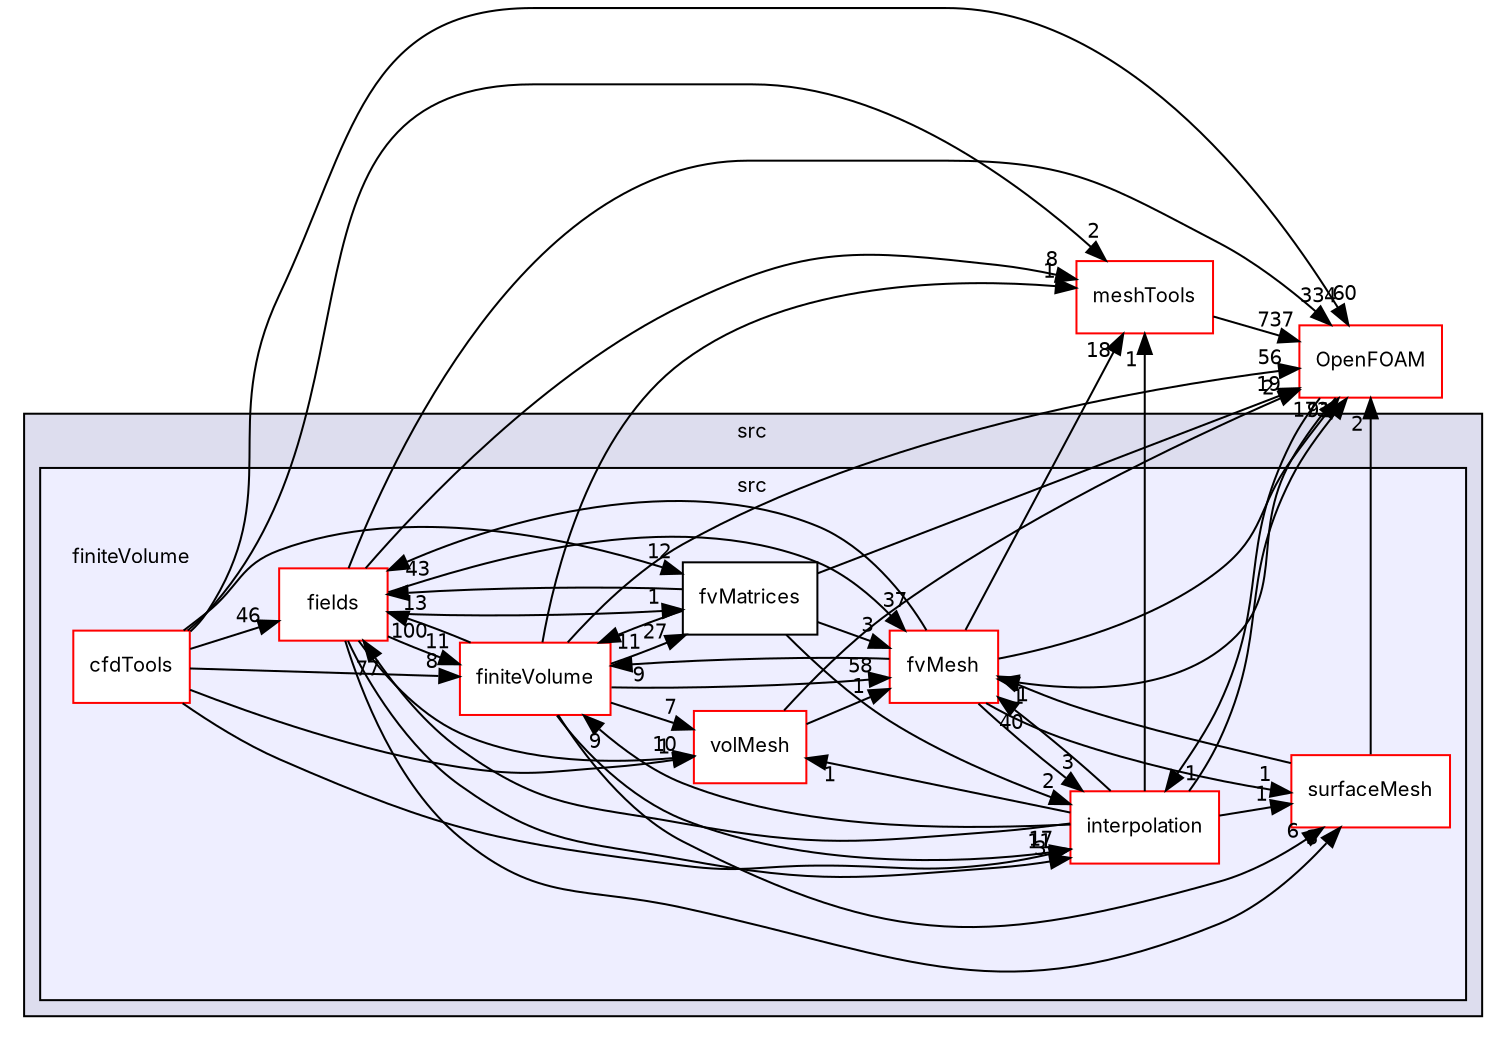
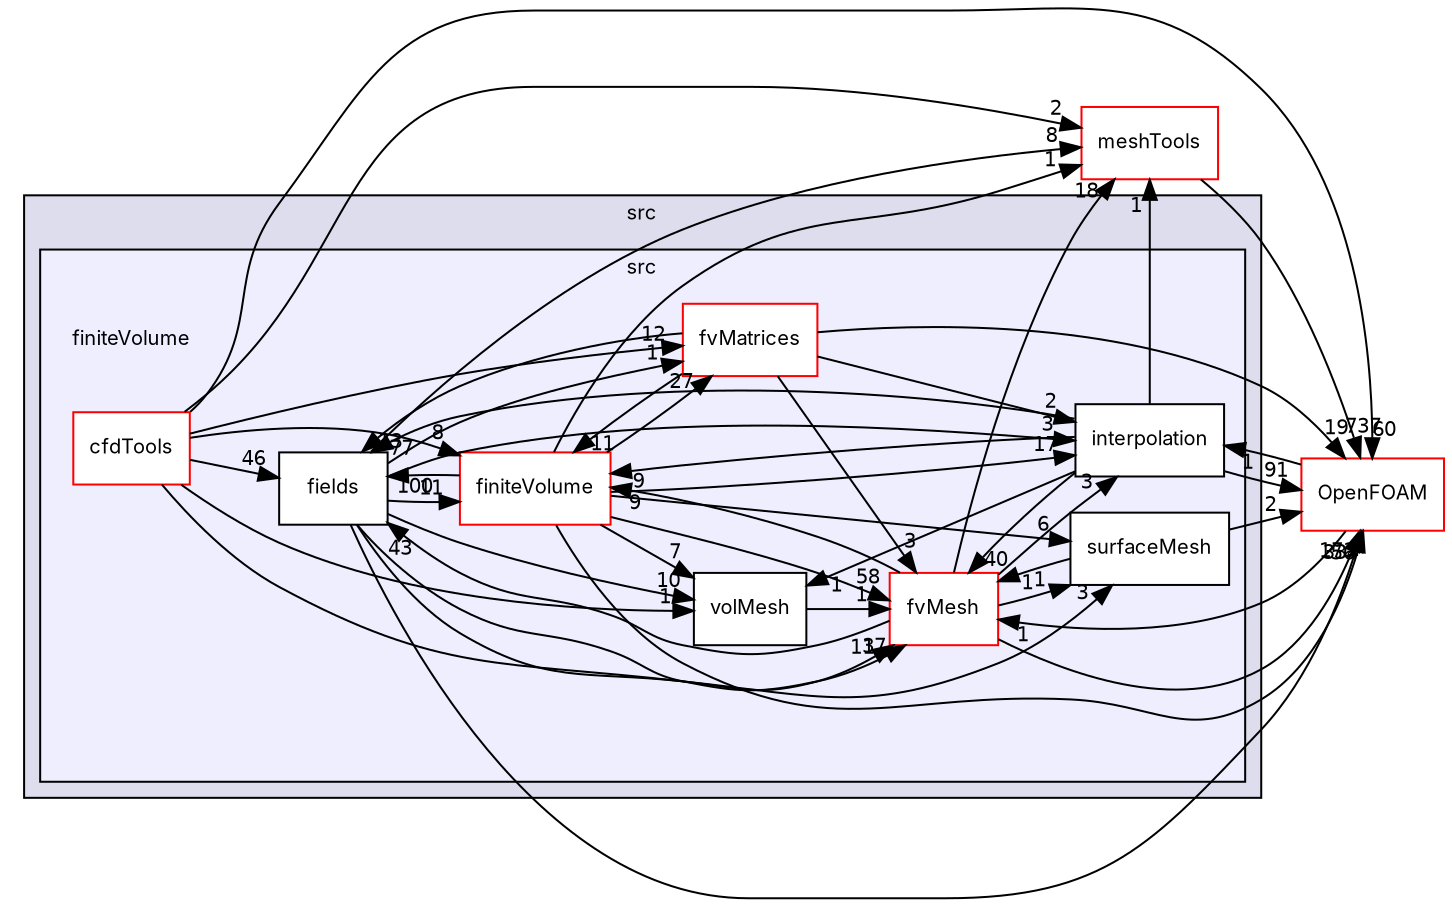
edge "volMesh" -> "OpenFOAM": removed
node "fvMatrices": color black -> red
node "fields": color red -> black
node "volMesh": color red -> black
node "surfaceMesh": color red -> black
edge "interpolation" -> "surfaceMesh": removed
node "interpolation": color red -> black
edge "cfdTools" -> "interpolation": now "cfdTools" -> "fvMesh"
